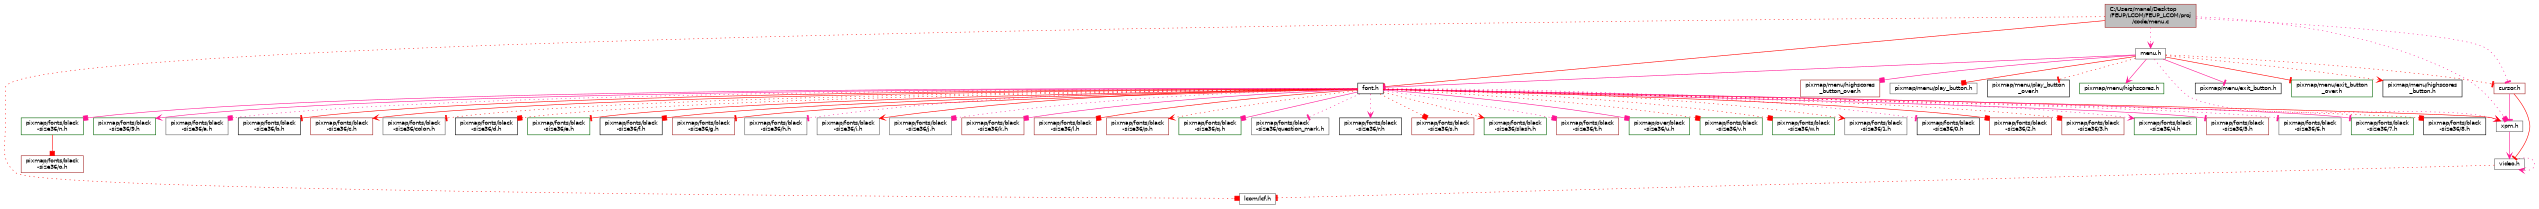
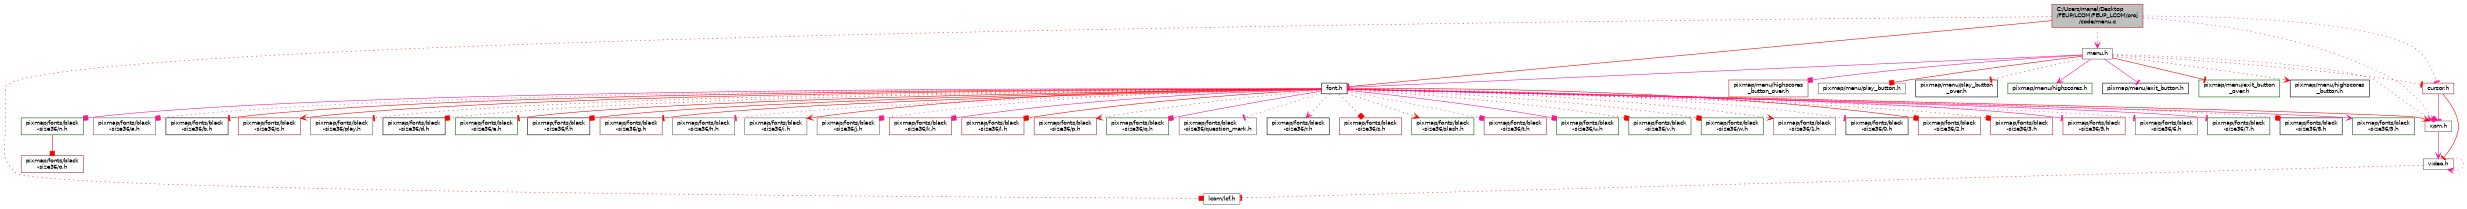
node "pixmap/fonts/black -size36/colon.h": label "pixmap/fonts/black -size36/colon.h" -> "pixmap/fonts/black -size36/play.h"
node "pixmap/over/black -size36/u.h": label "pixmap/over/black -size36/u.h" -> "pixmap/fonts/black -size36/u.h"
node "pixmap/fonts/black -size36/4.h": removed
